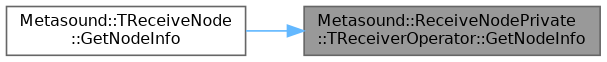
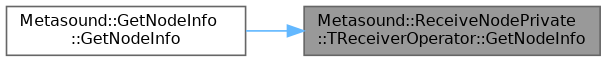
node "Metasound::TReceiveNode ::GetNodeInfo": label "Metasound::TReceiveNode ::GetNodeInfo" -> "Metasound::GetNodeInfo ::GetNodeInfo"
